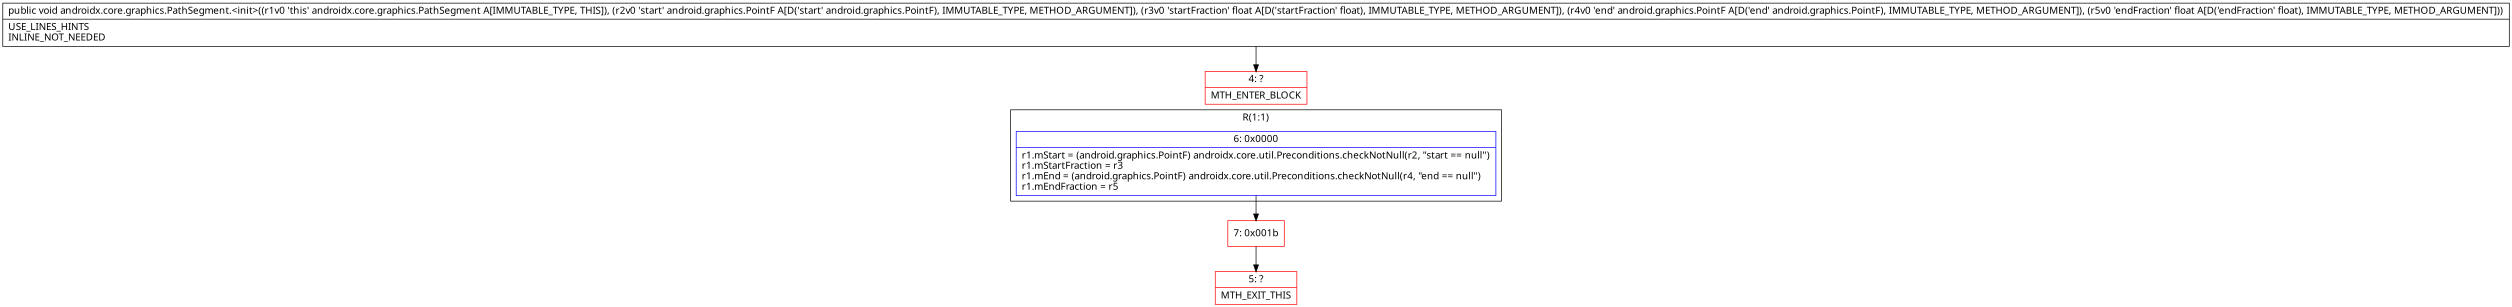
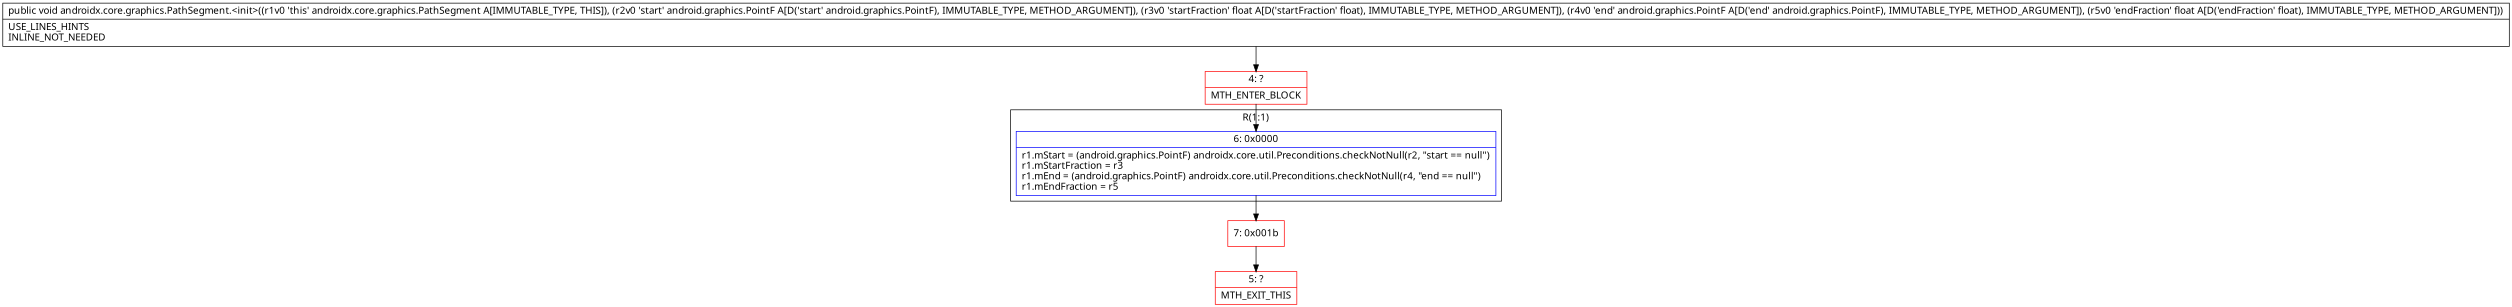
edge "4: ?" -> "6: 0x0000": added
